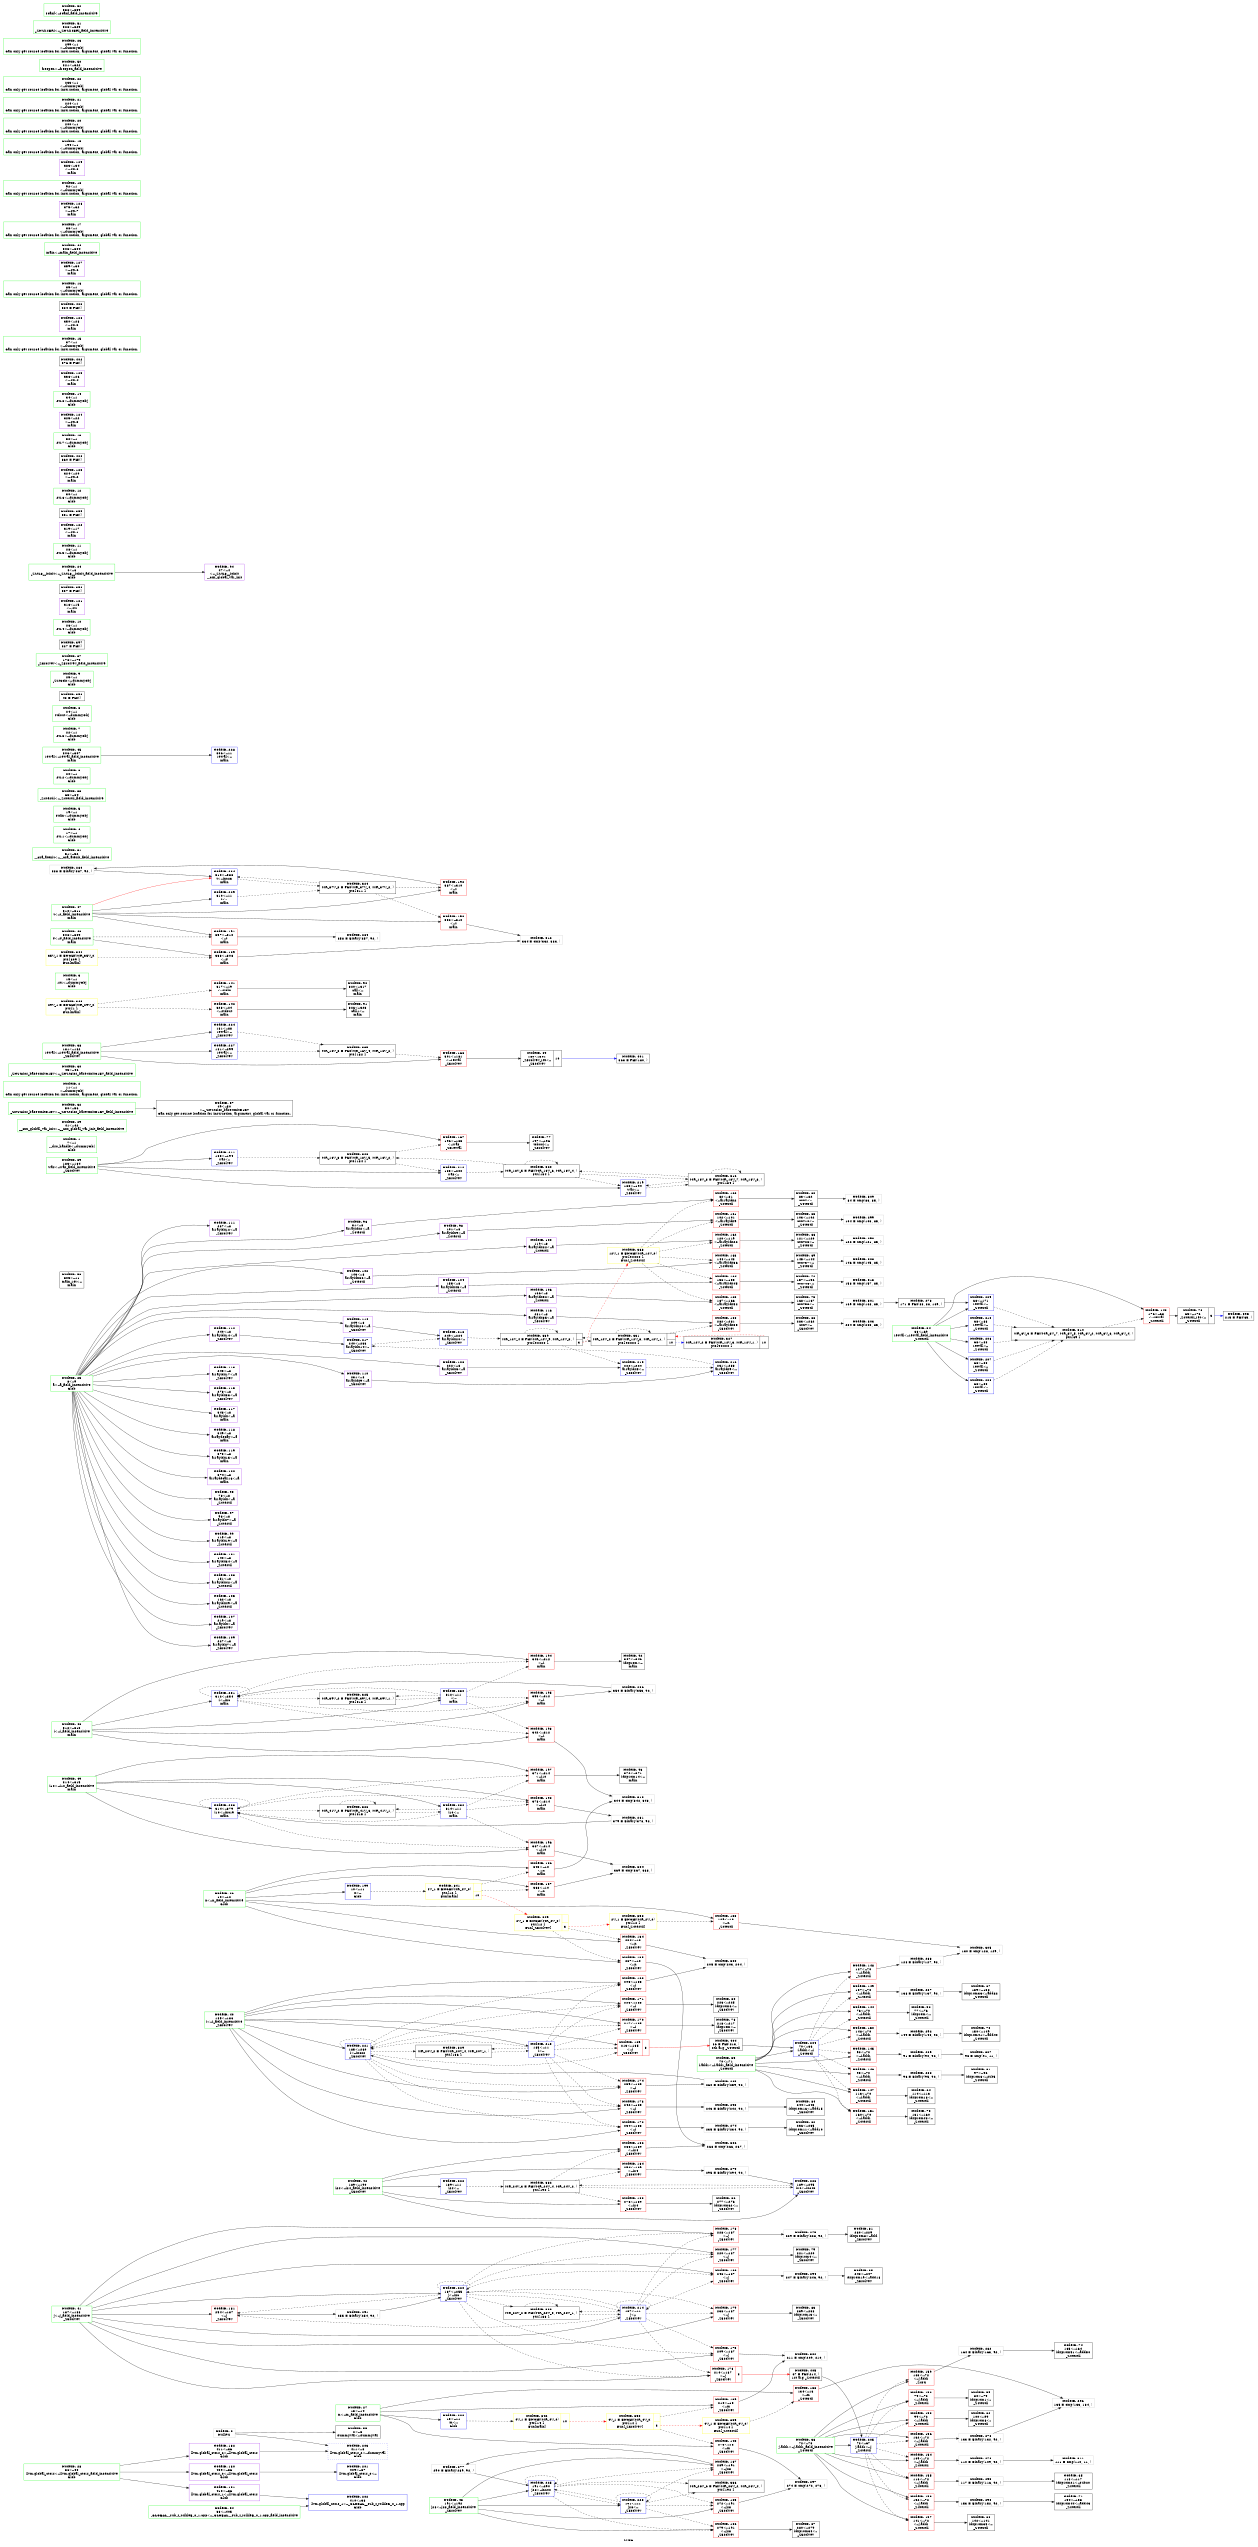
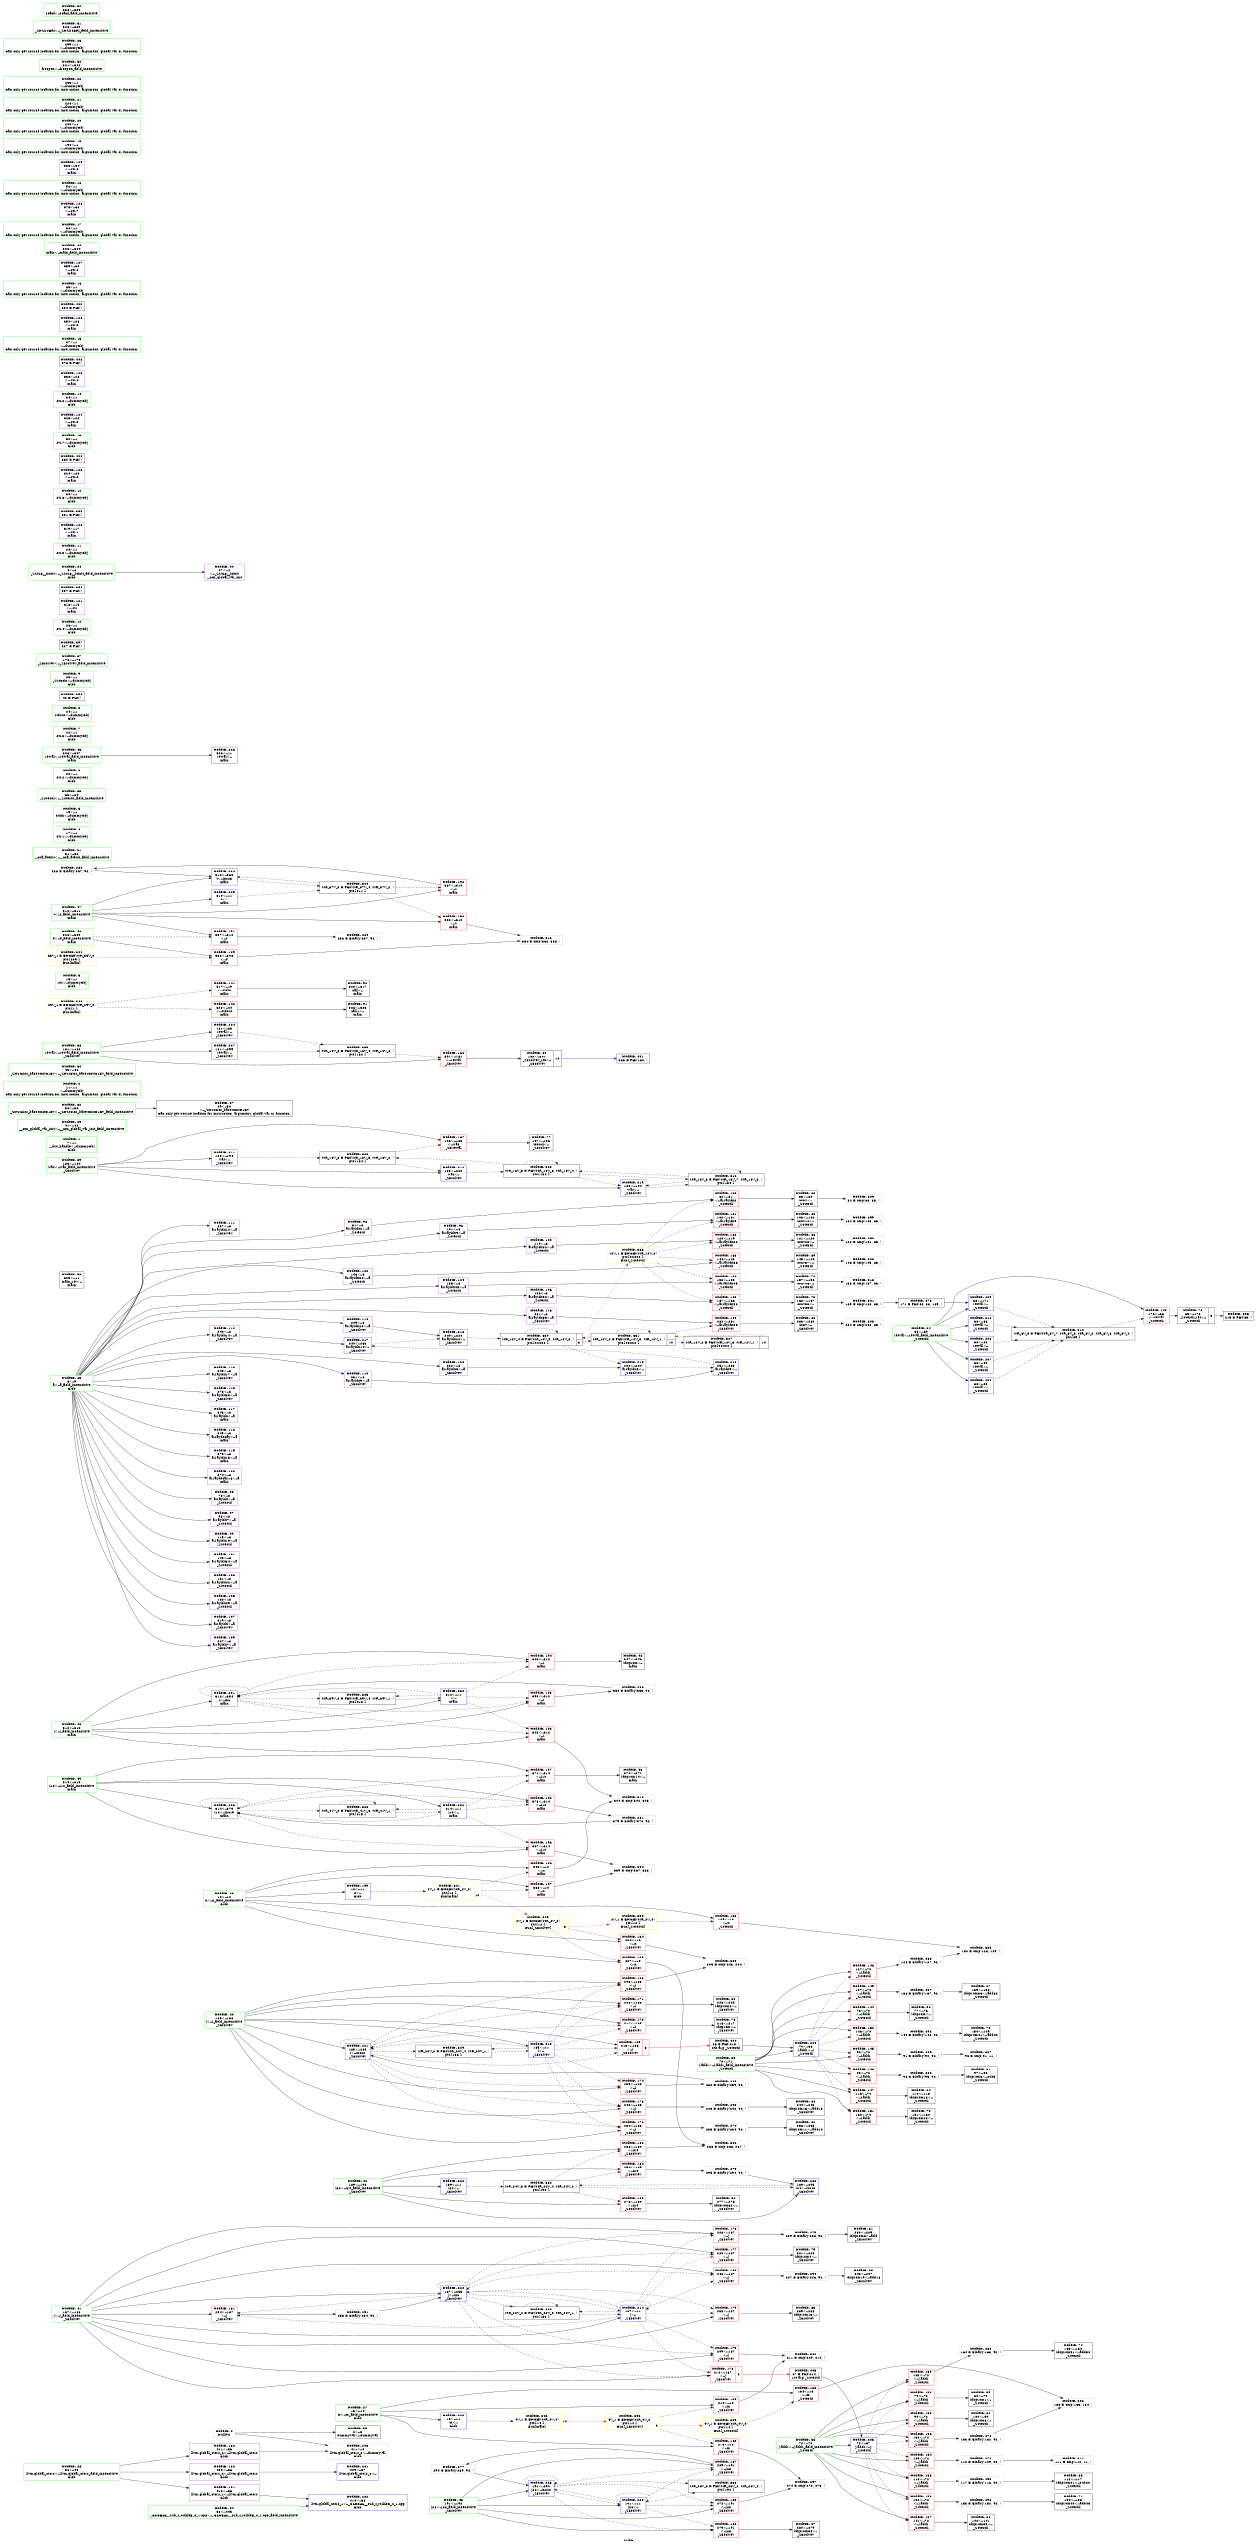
edge "NodeID: 47" -> "NodeID: 234": color red -> black
edge "NodeID: 214" -> "NodeID: 177": color black -> red
node "NodeID: 159": text "_Z4str" -> "_Z4testii"
